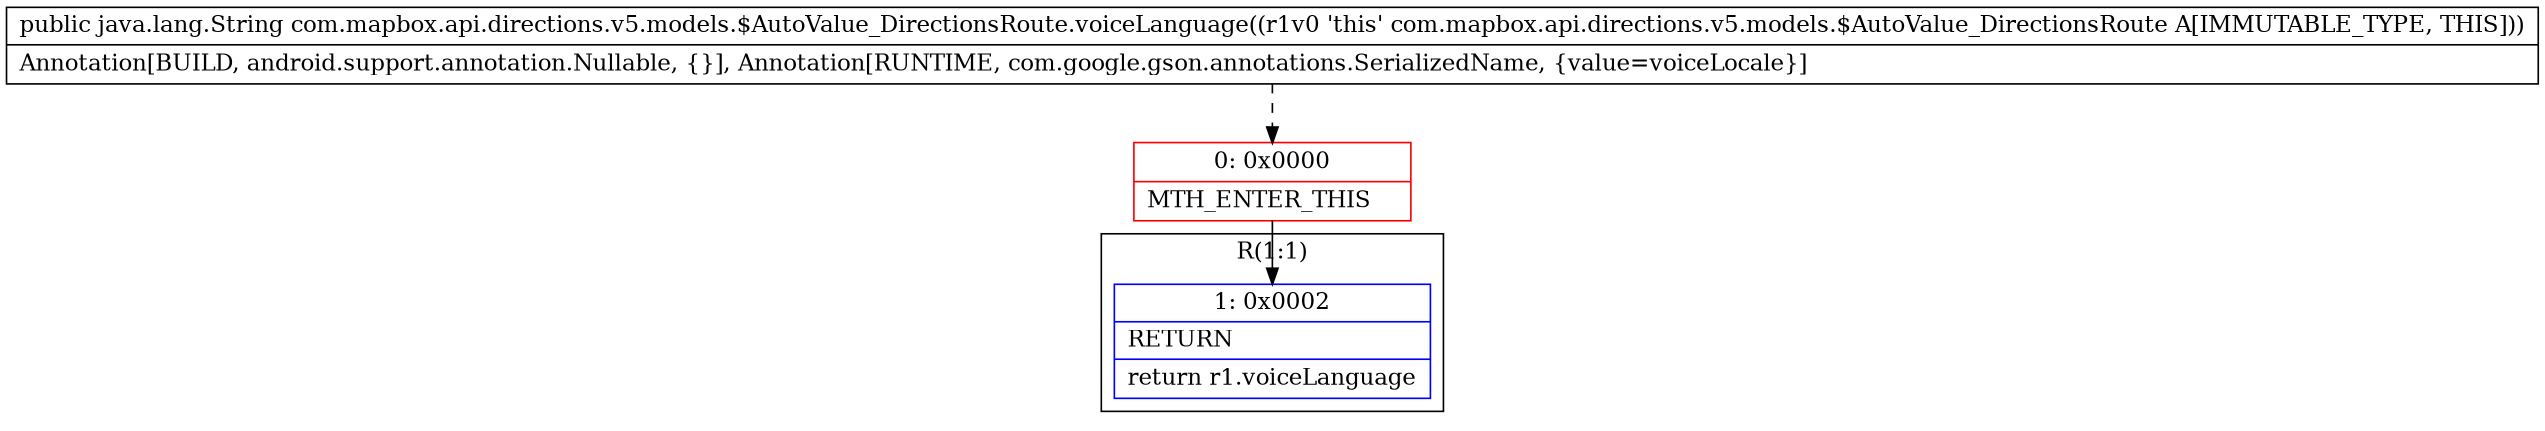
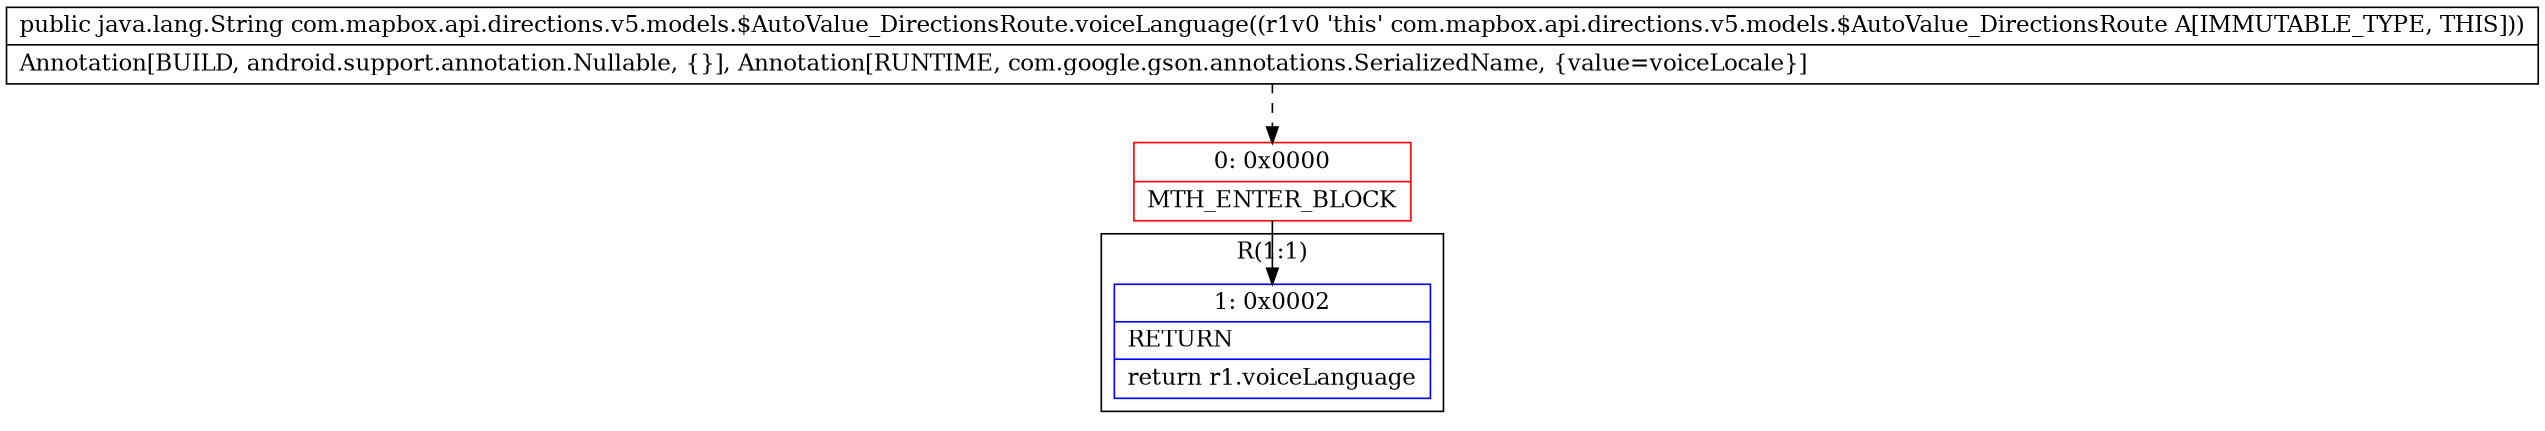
node "0: 0x0000": text "MTH_ENTER_THIS" -> "MTH_ENTER_BLOCK"
